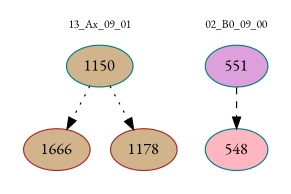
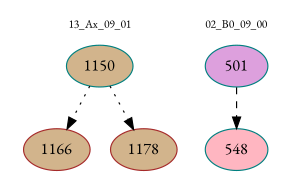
node "551": label "551" -> "501"
node "1666": label "1666" -> "1166"
